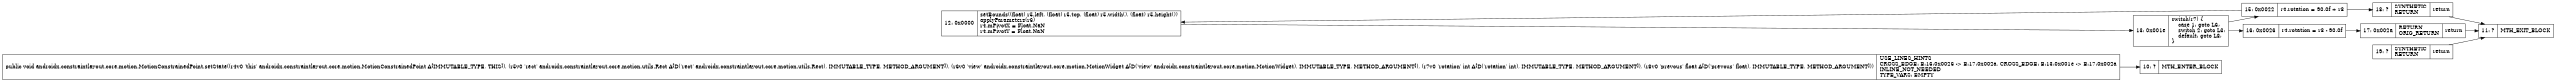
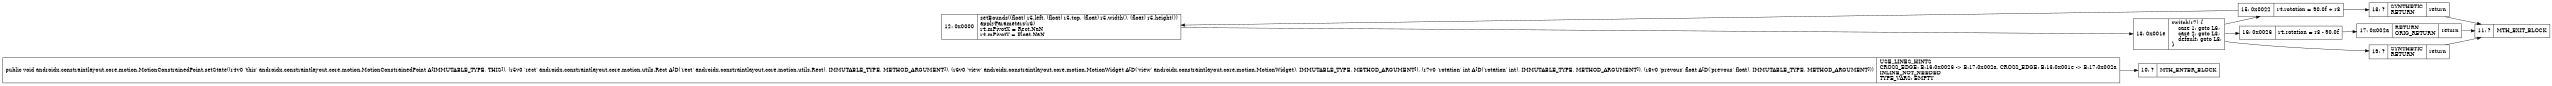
node "12: 0x0000": text "r4.mPivotX = Float.NaN" -> "r4.mPivotX = Rect.NaN"
node "13: 0x001e": text "switch 2: goto L3;" -> "case 2: goto L3;"
edge "13: 0x001e" -> "19: ?": added
